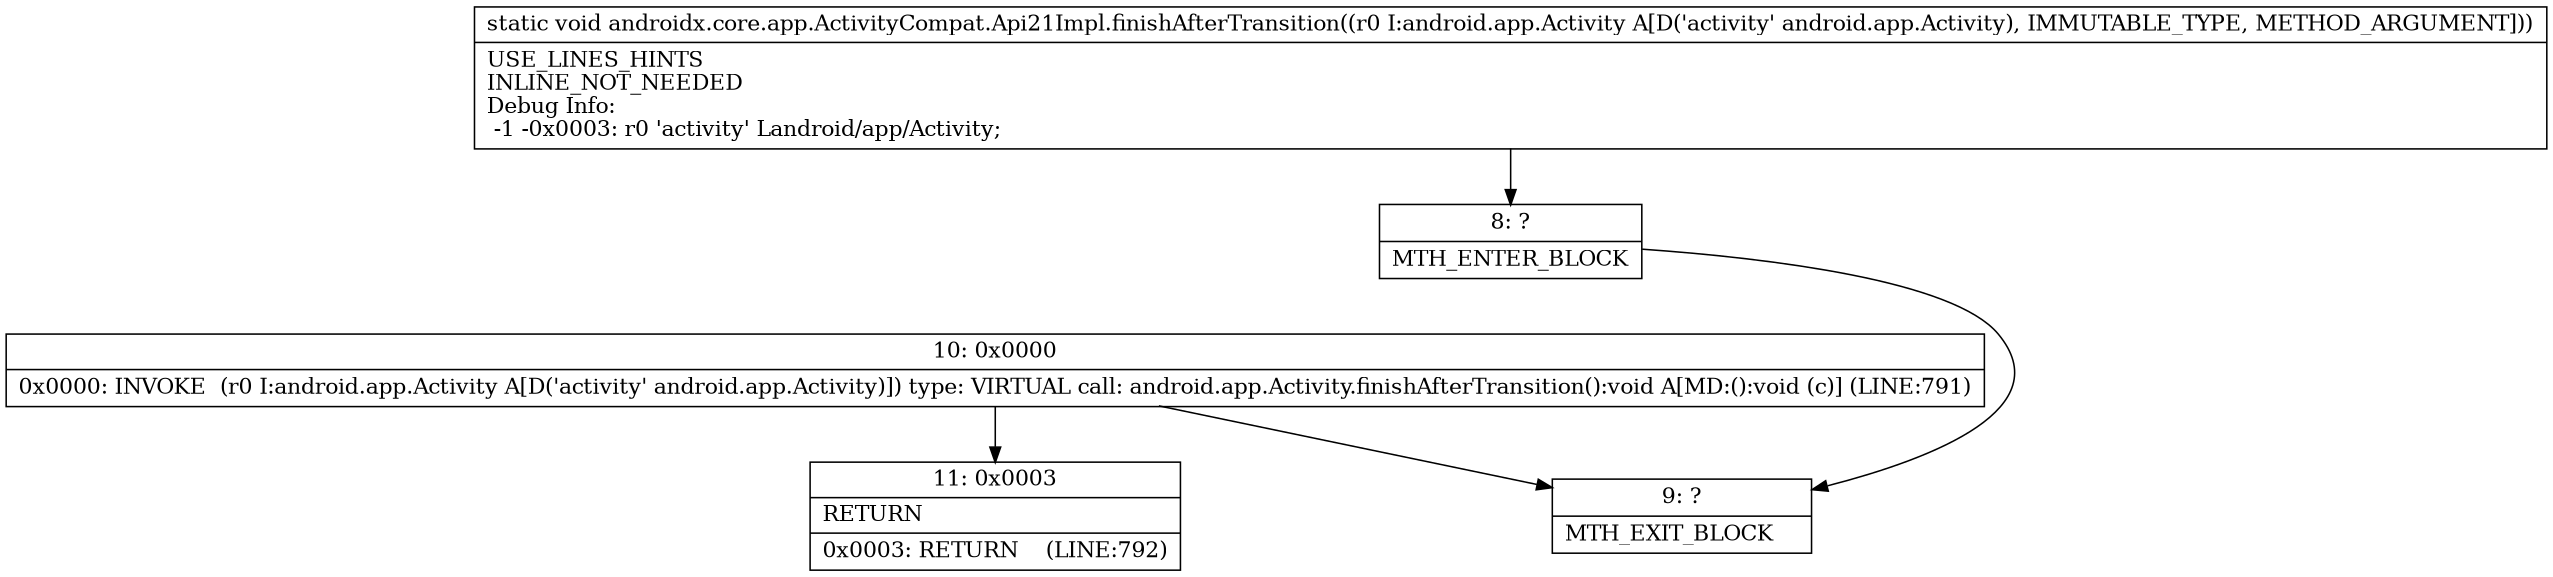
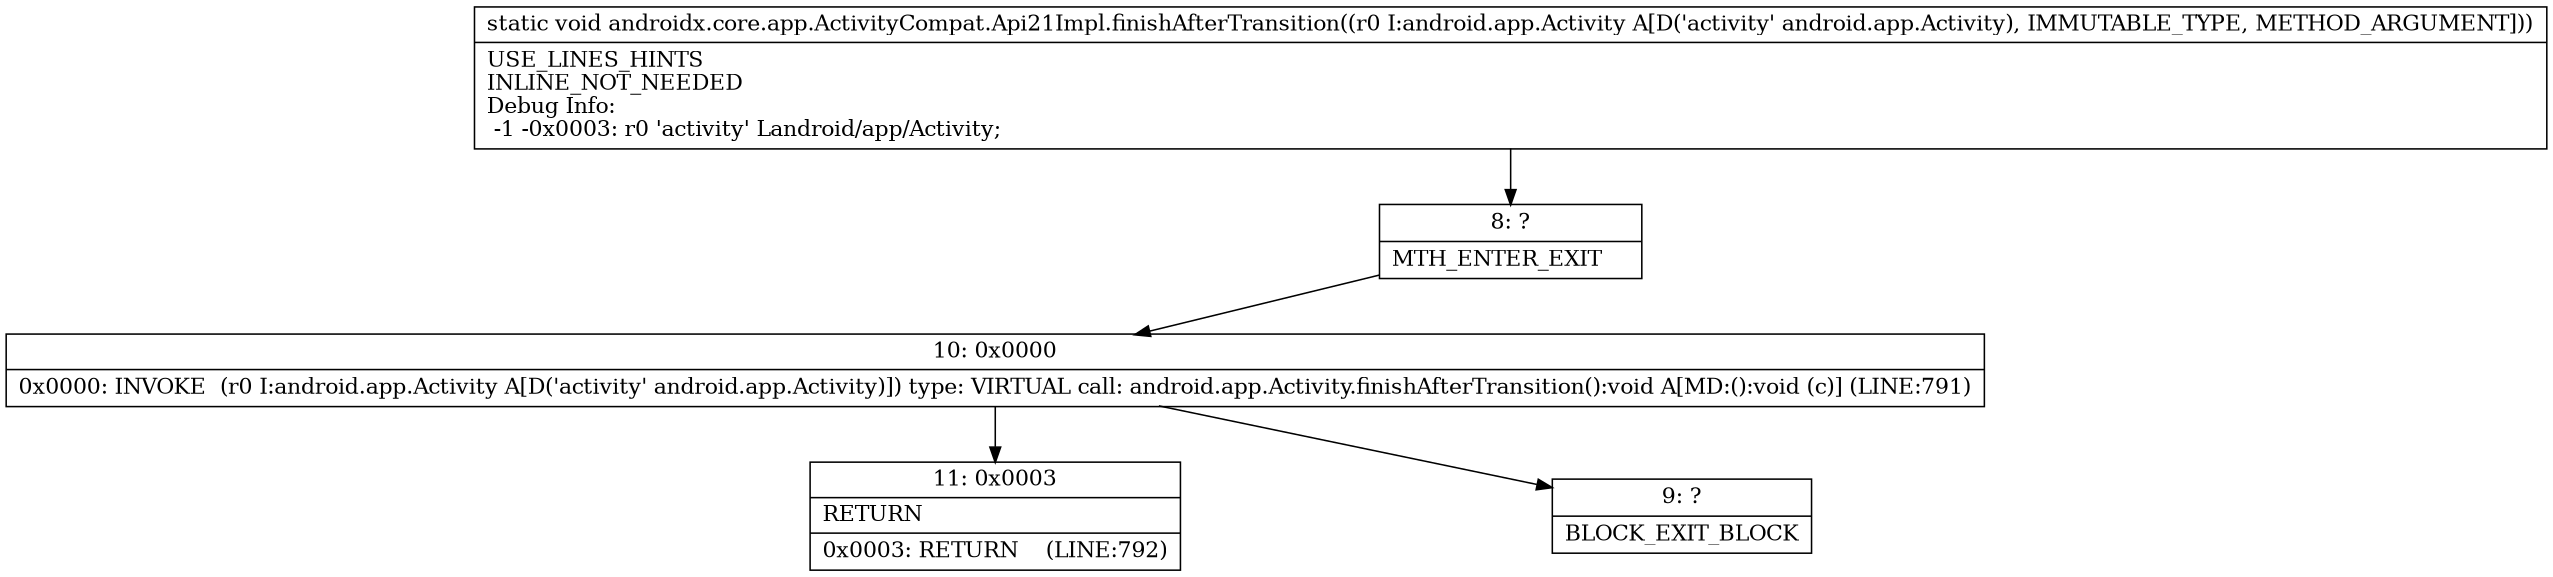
node "8: ?": text "MTH_ENTER_BLOCK" -> "MTH_ENTER_EXIT"
edge "8: ?" -> "9: ?": now "8: ?" -> "10: 0x0000"
node "9: ?": text "MTH_EXIT_BLOCK" -> "BLOCK_EXIT_BLOCK"
